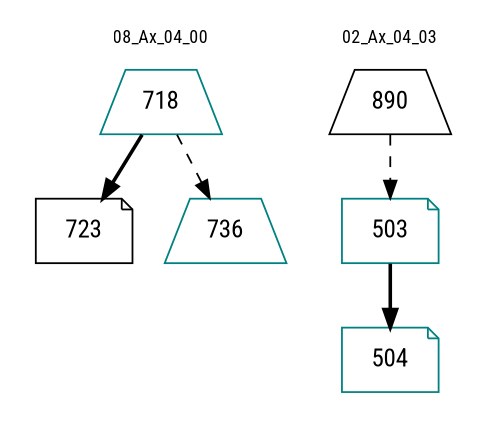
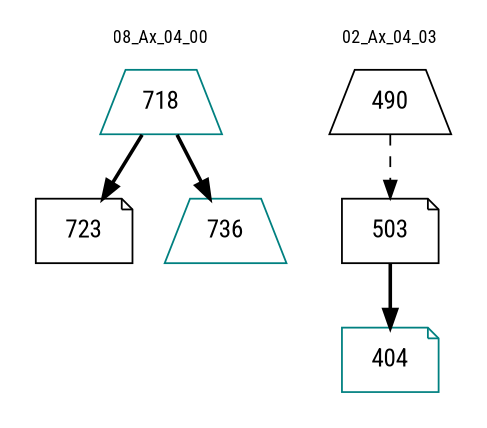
node "890": label "890" -> "490"
edge "718" -> "736": style dashed -> bold
node "503": color teal -> black
node "504": label "504" -> "404"
